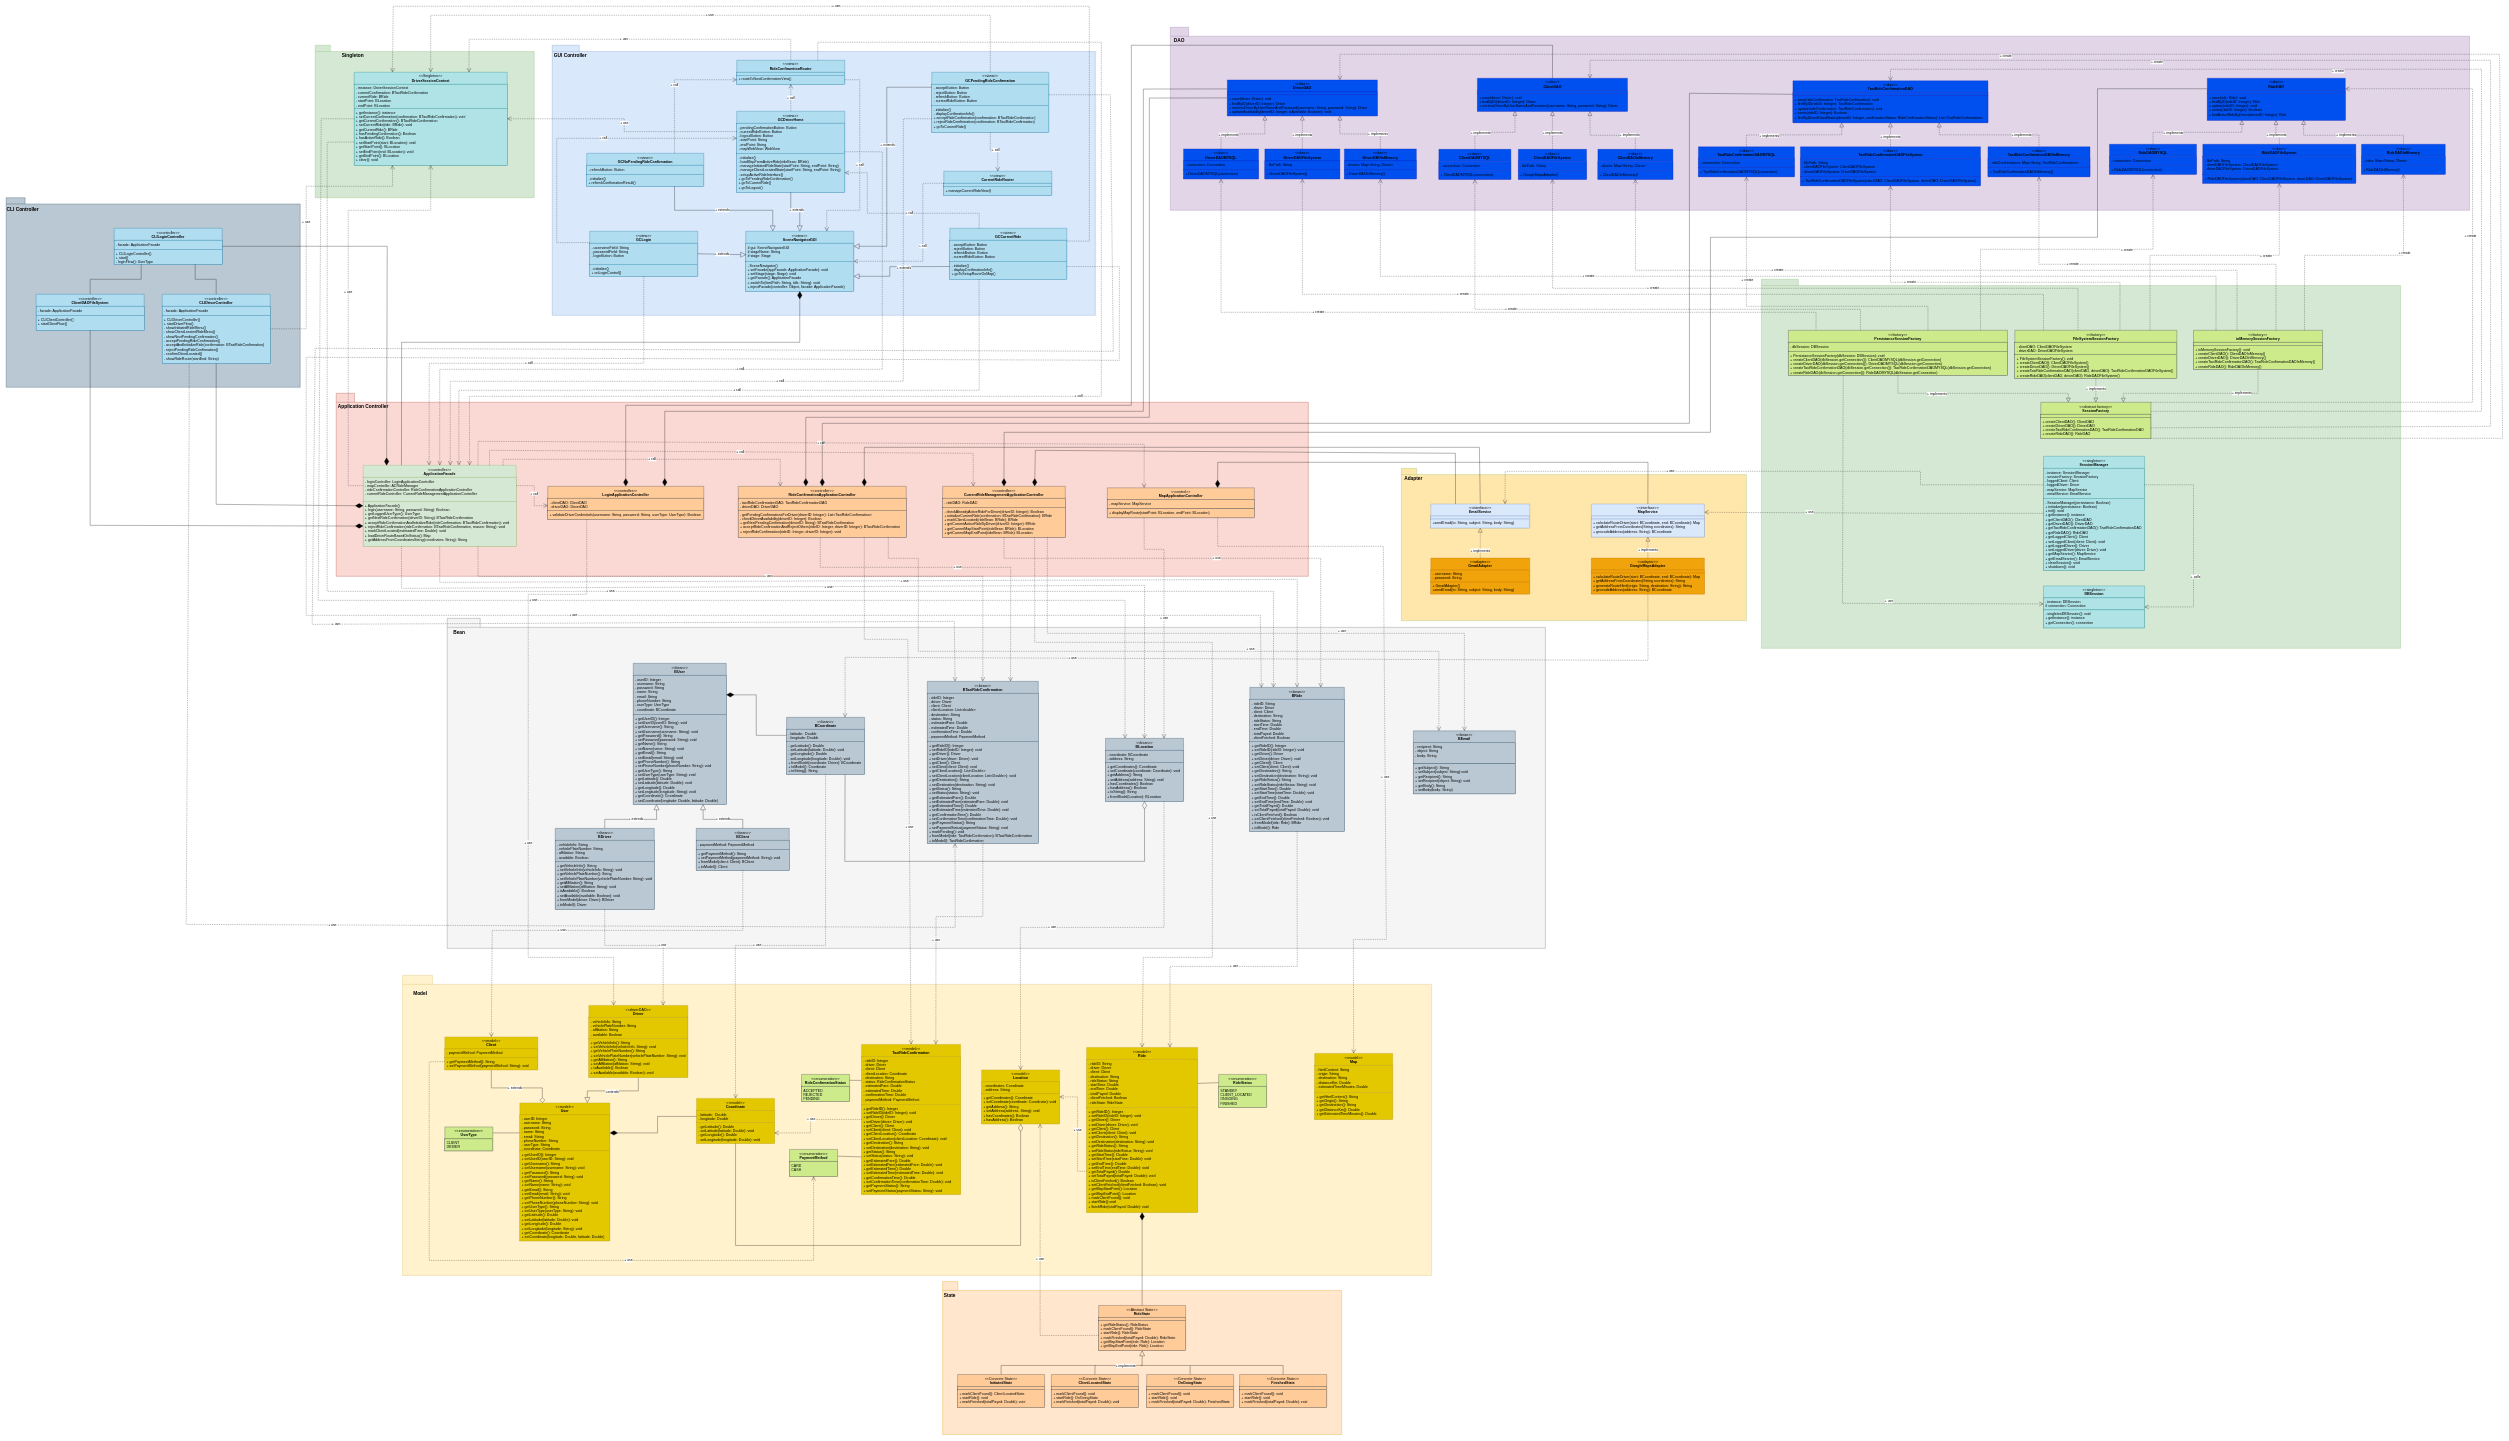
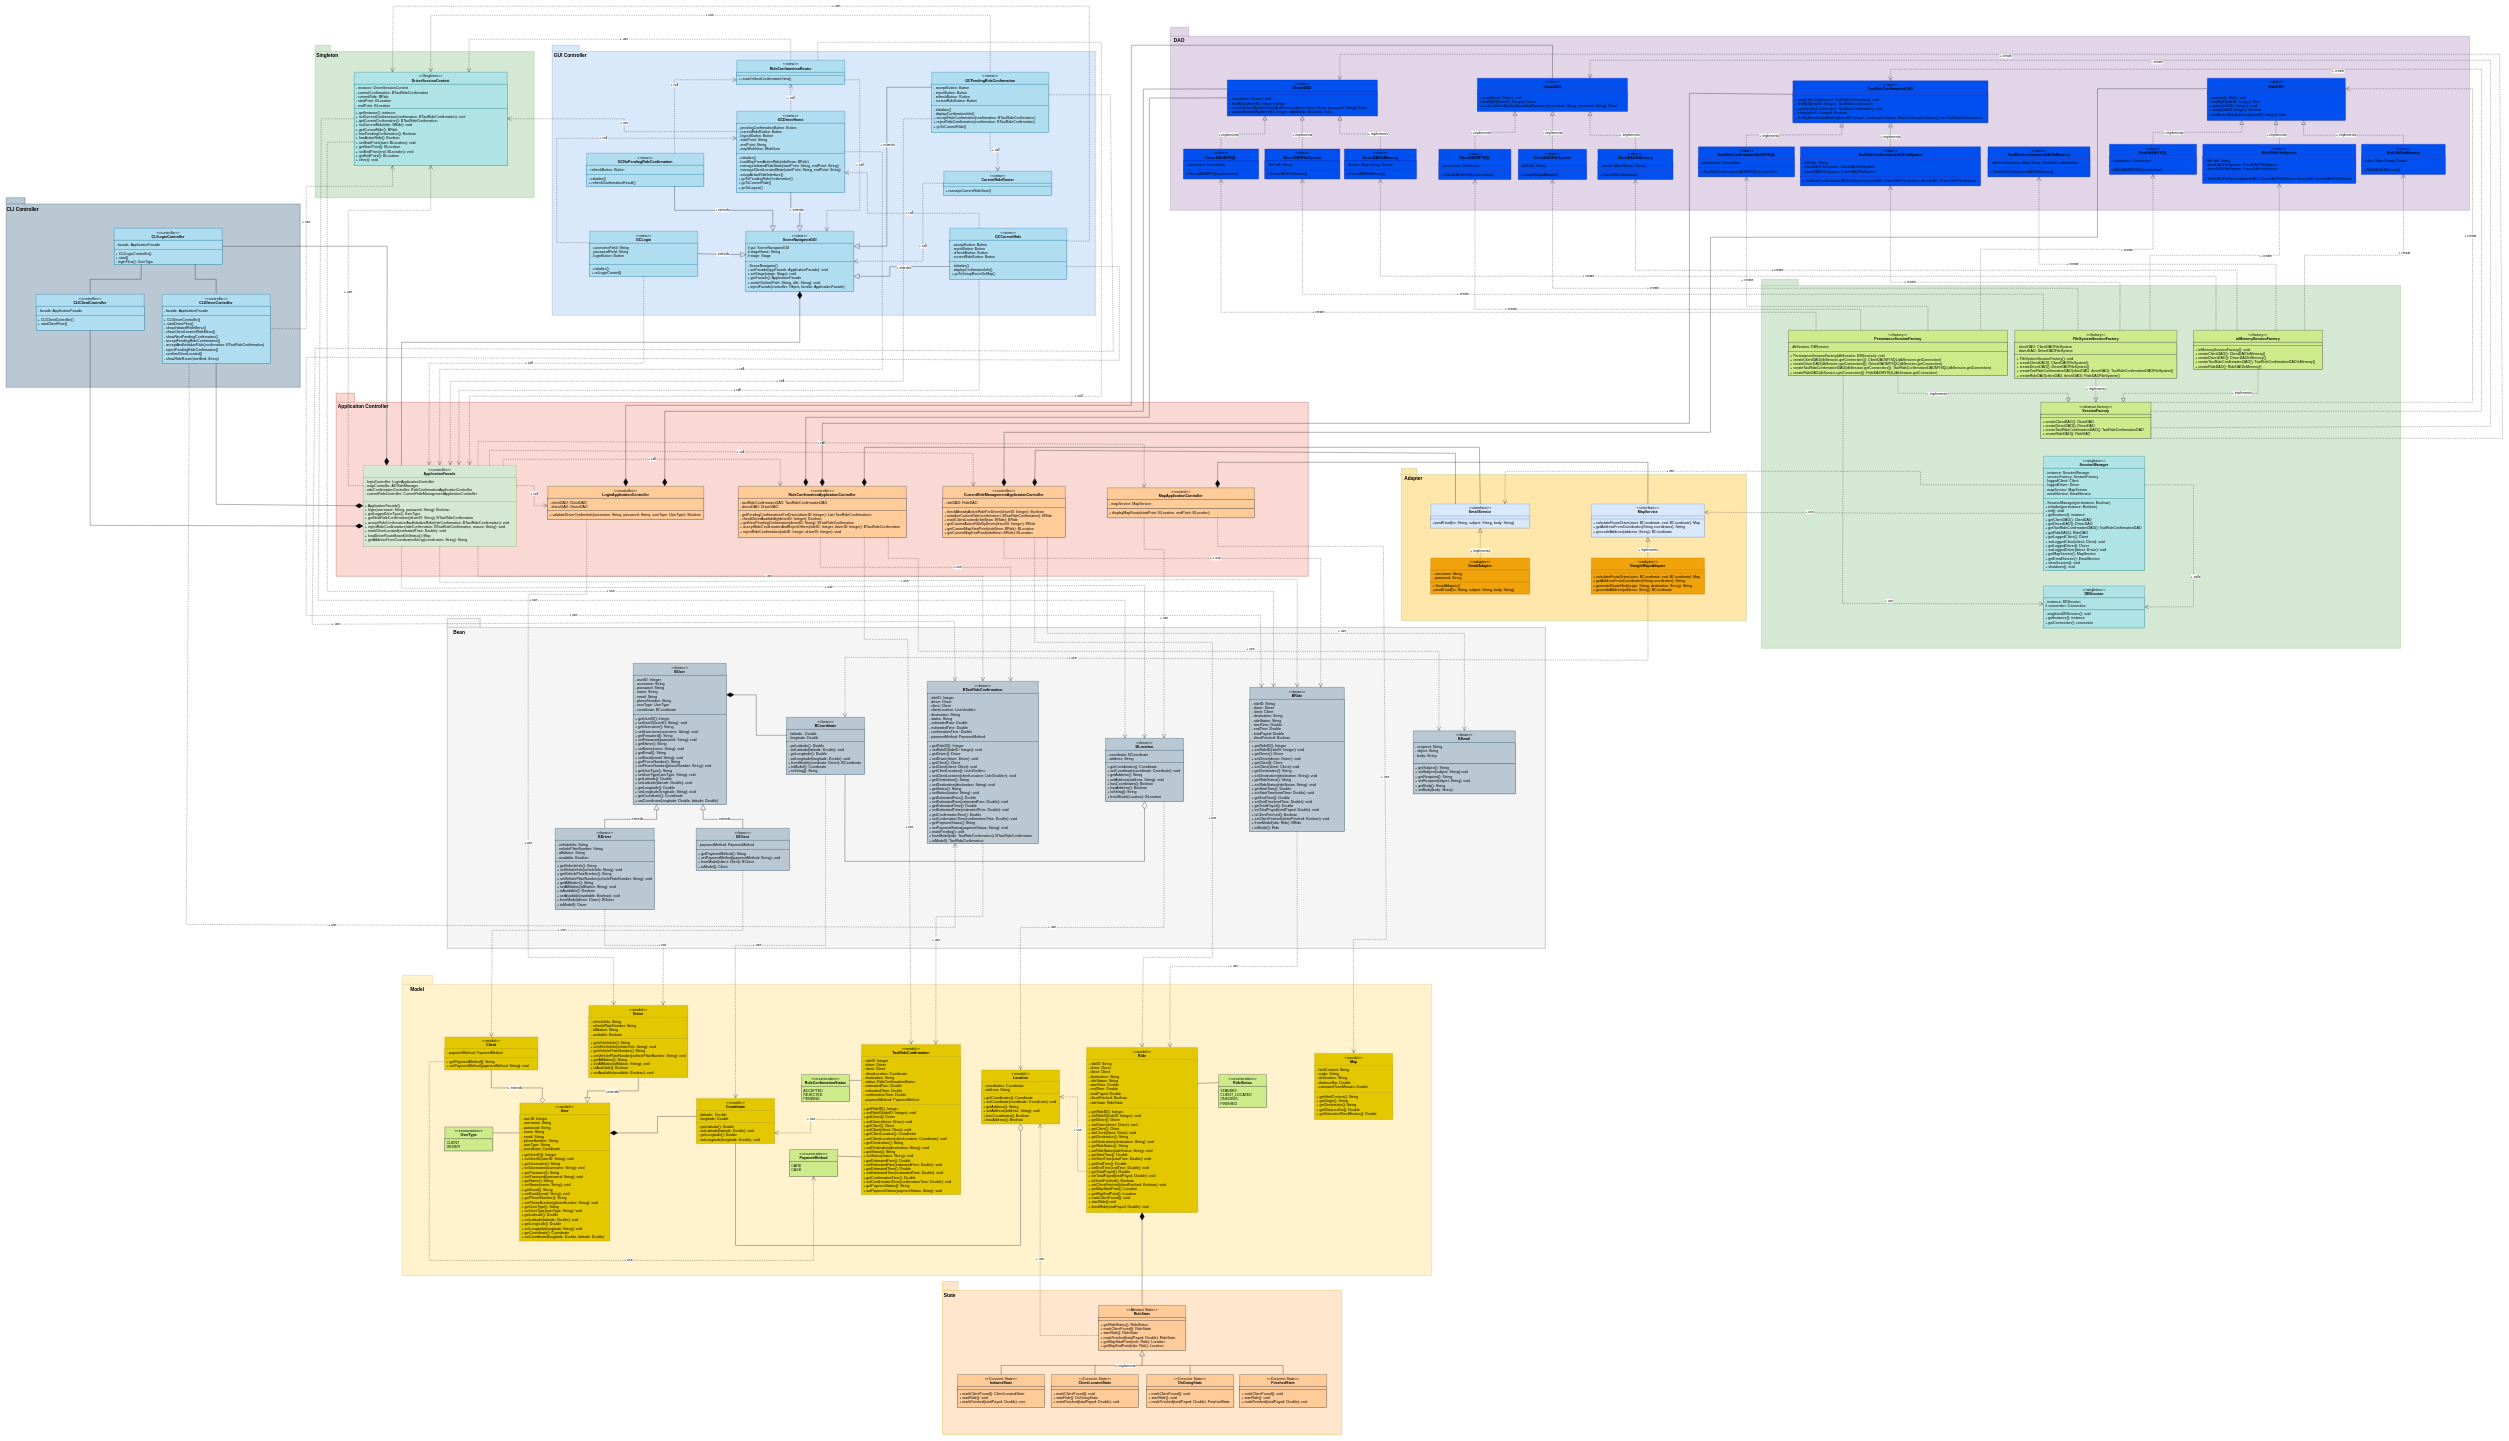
node "Singleton": moved (353, 55) -> (327, 55)
edge "<<dao>> TaxiRideConfirmationDAOInMemory" -> "<<dao>> TaxiRideConfirmationDAO": removed, label "+ implements"
node "<<controller>> ClientDAOFileSystem": label "<<controller>> ClientDAOFileSystem" -> "<<controller>> CLIClientController"
node "Model": moved (420, 993) -> (417, 989)
node "<<driverDAO>> Driver": label "<<driverDAO>> Driver" -> "<<model>> Driver"
